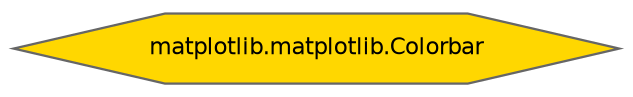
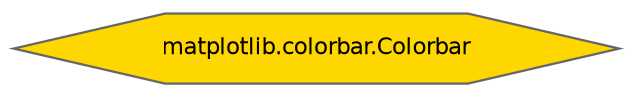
node "matplotlib.matplotlib.Colorbar": label "matplotlib.matplotlib.Colorbar" -> "matplotlib.colorbar.Colorbar"
